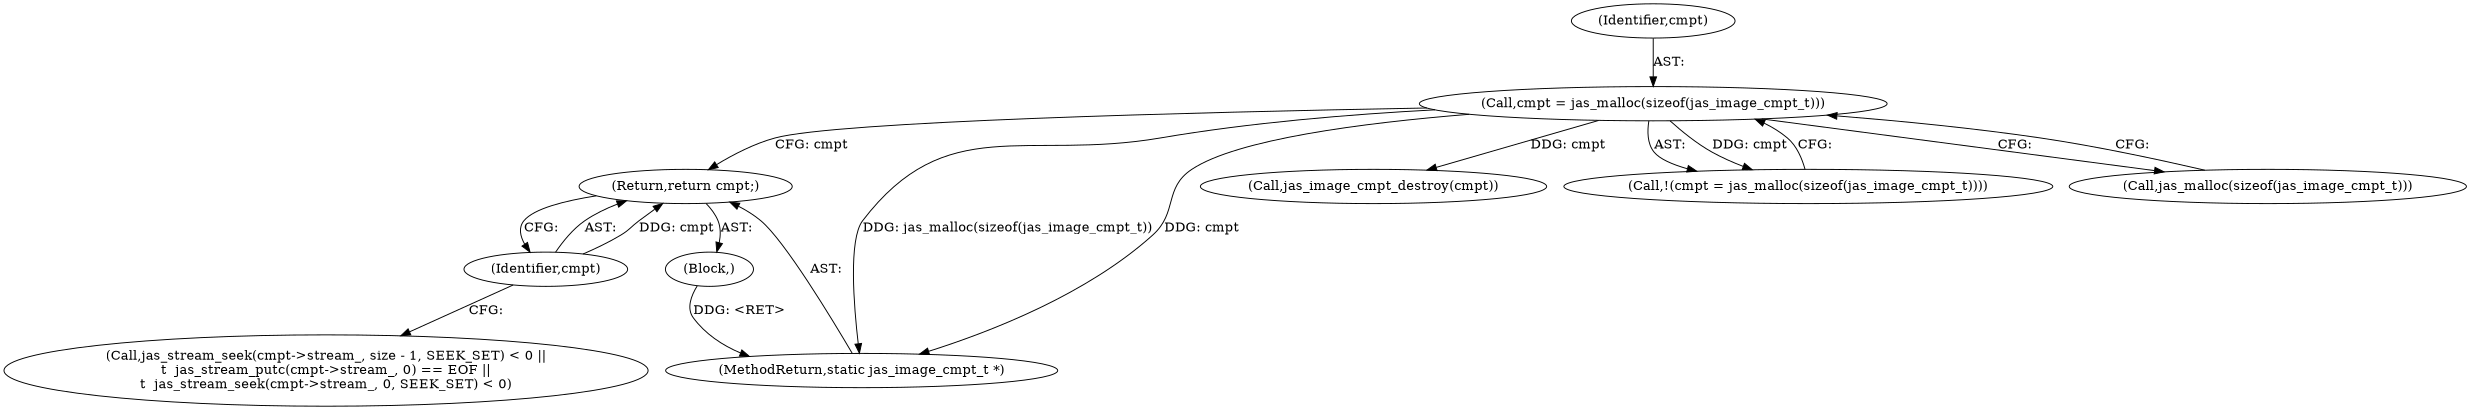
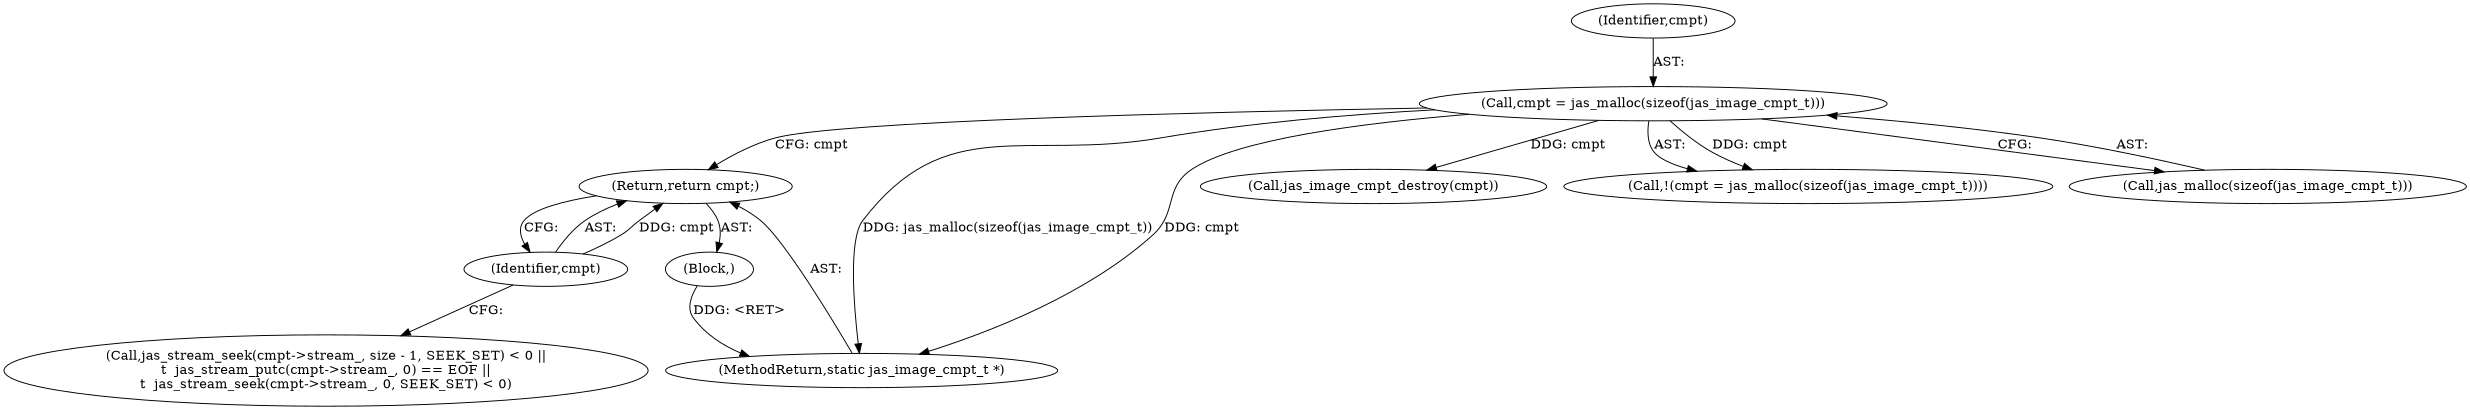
edge "(Call,!(cmpt = jas_malloc(sizeof(jas_image_cmpt_t))))" -> "(Call,cmpt = jas_malloc(sizeof(jas_image_cmpt_t)))": removed, label "CFG:"
edge "(Call,jas_malloc(sizeof(jas_image_cmpt_t)))" -> "(Call,cmpt = jas_malloc(sizeof(jas_image_cmpt_t)))": label "CFG: " -> "AST: "
